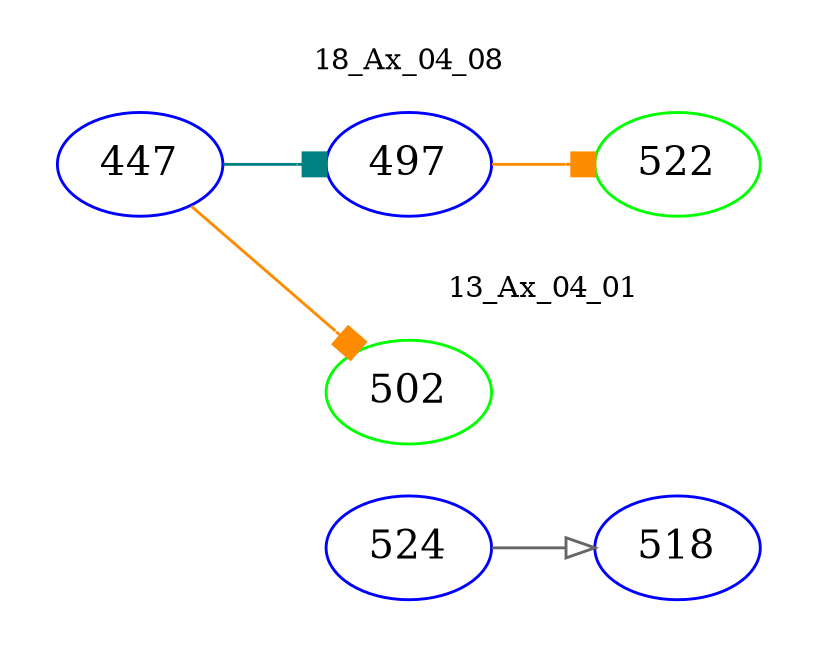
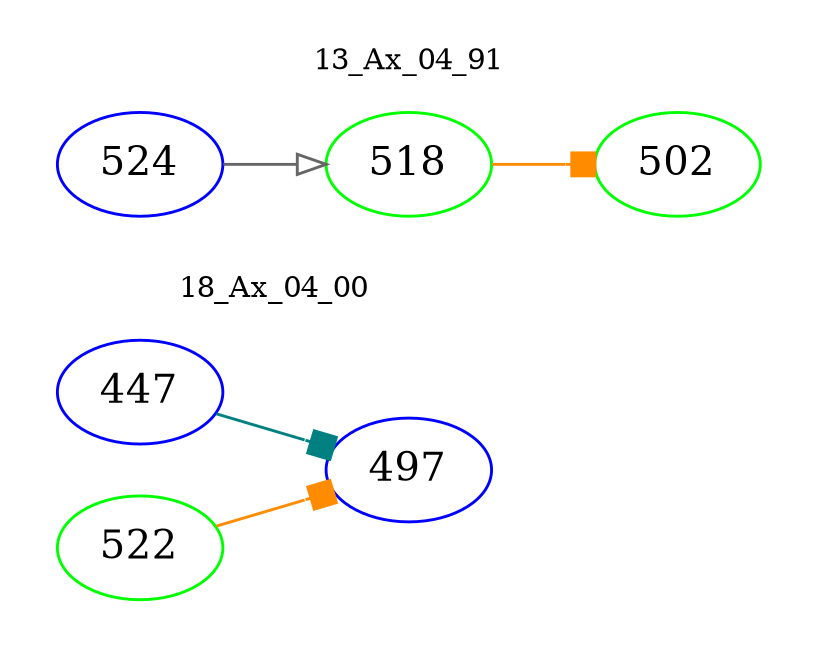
cluster "18_Ax_04_08": label "18_Ax_04_08" -> "18_Ax_04_00"
edge "497" -> "522": reversed
edge "447" -> "502": now "518" -> "502"
cluster "13_Ax_04_01": label "13_Ax_04_01" -> "13_Ax_04_91"
node "518": color blue -> green
